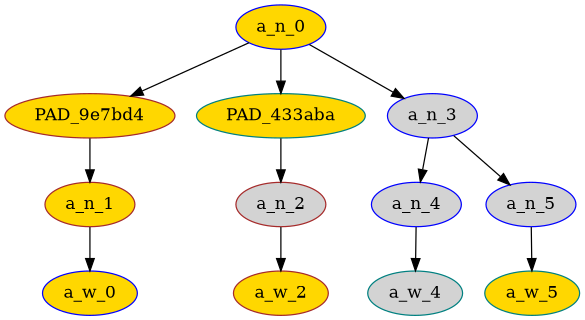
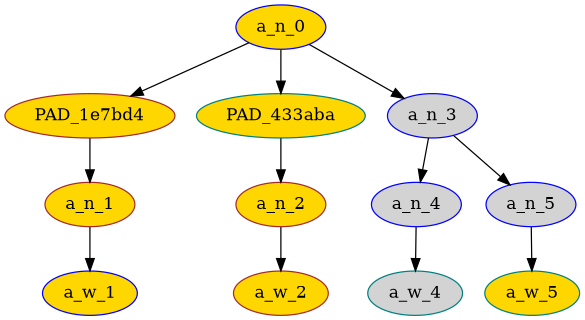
node "PAD_9e7bd4": label "PAD_9e7bd4" -> "PAD_1e7bd4"
node "a_n_2": fillcolor lightgrey -> gold
node "a_w_0": label "a_w_0" -> "a_w_1"
